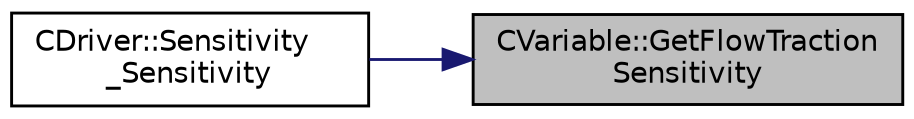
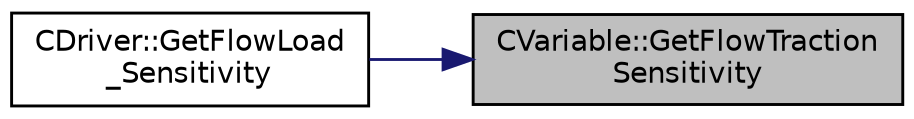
node "CDriver::Sensitivity _Sensitivity": label "CDriver::Sensitivity _Sensitivity" -> "CDriver::GetFlowLoad _Sensitivity"
